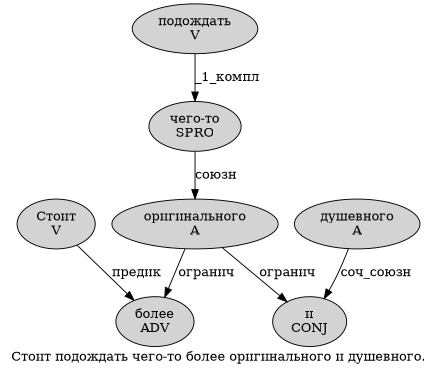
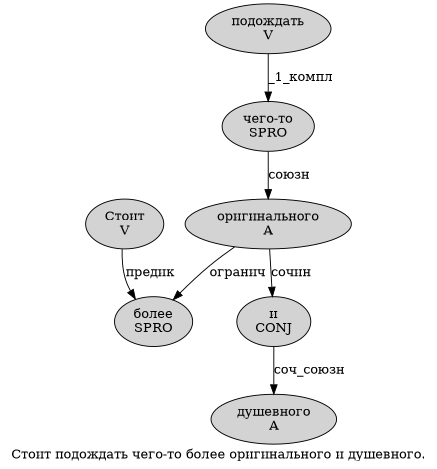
edge "душевного A" -> "и CONJ": reversed
edge "оригинального A" -> "и CONJ": label "огранич" -> "сочин"
node "более ADV": label "более ADV" -> "более SPRO"
